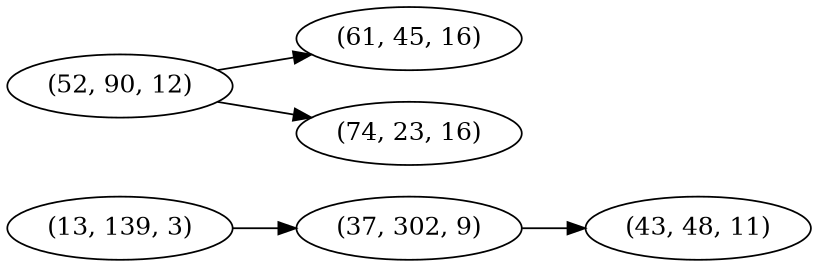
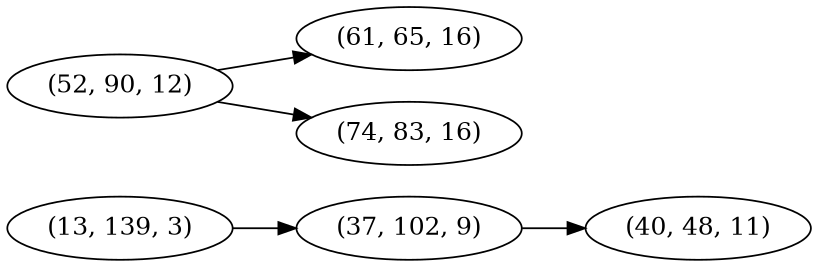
node "(61, 45, 16)": label "(61, 45, 16)" -> "(61, 65, 16)"
node "(74, 23, 16)": label "(74, 23, 16)" -> "(74, 83, 16)"
node "(37, 302, 9)": label "(37, 302, 9)" -> "(37, 102, 9)"
node "(43, 48, 11)": label "(43, 48, 11)" -> "(40, 48, 11)"
